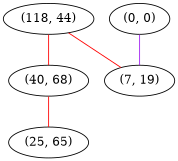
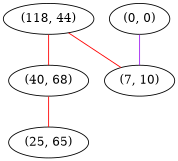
node "(7, 19)": label "(7, 19)" -> "(7, 10)"
